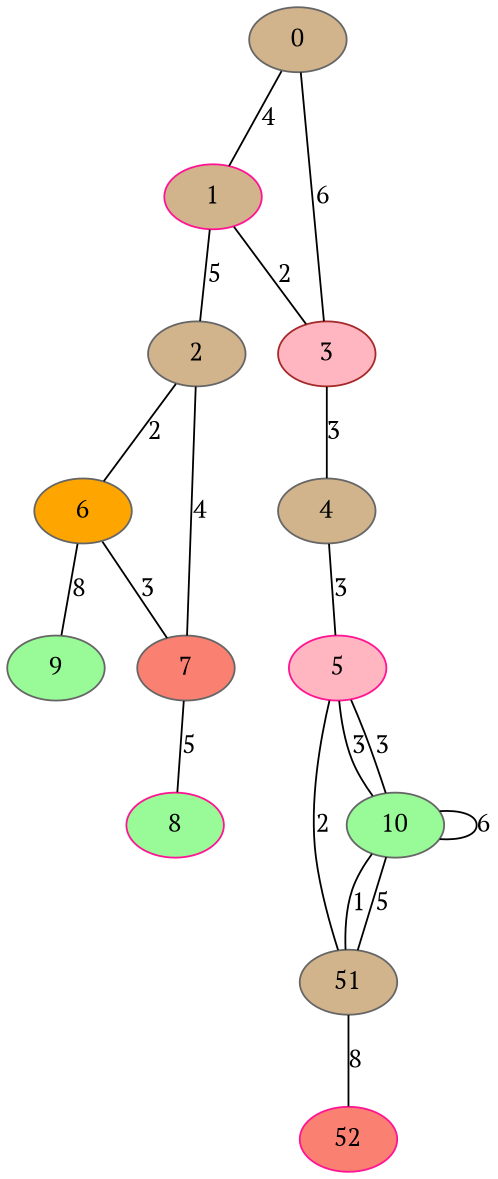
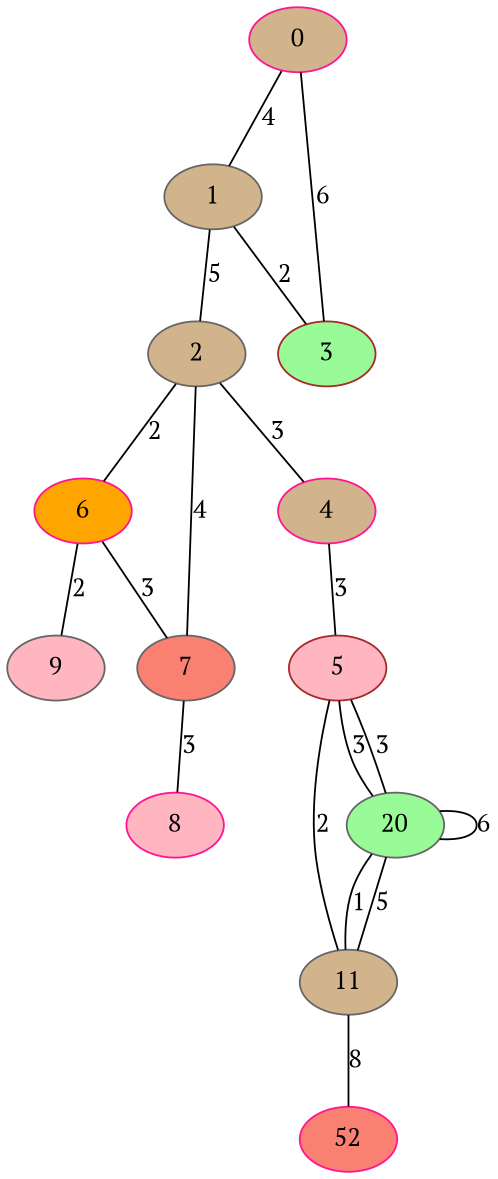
node "0": color gray40 -> deeppink
node "1": color deeppink -> gray40
node "3": fillcolor lightpink -> palegreen
edge "3" -- "4": now "2" -- "4"
node "6": color gray40 -> deeppink
node "4": color gray40 -> deeppink
edge "6" -- "9": label "8" -> "2"
node "9": fillcolor palegreen -> lightpink
node "5": color deeppink -> brown
edge "7" -- "8": label "5" -> "3"
node "8": fillcolor palegreen -> lightpink
node "10": label "10" -> "20"
node "51": label "51" -> "11"
